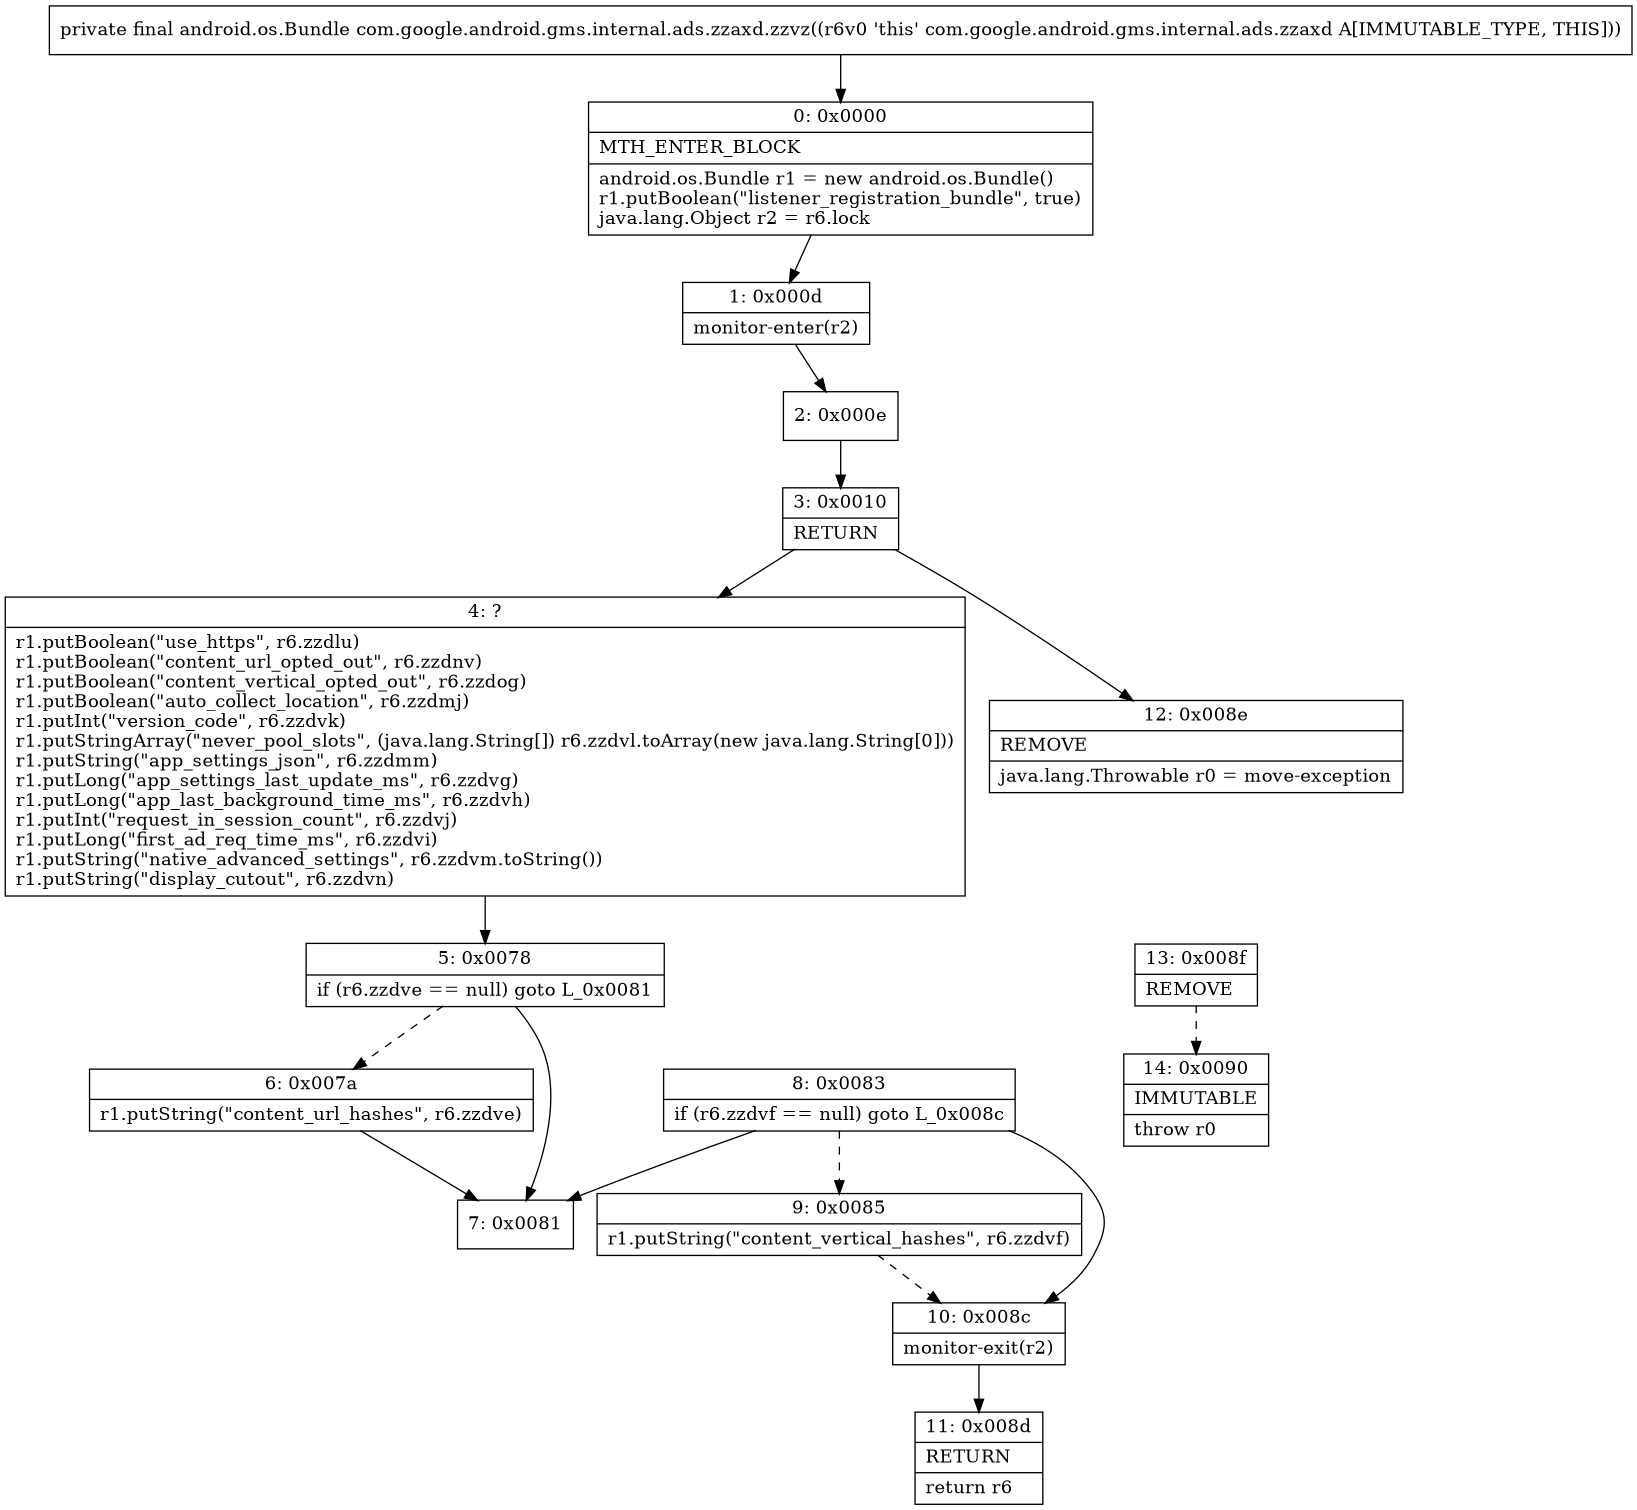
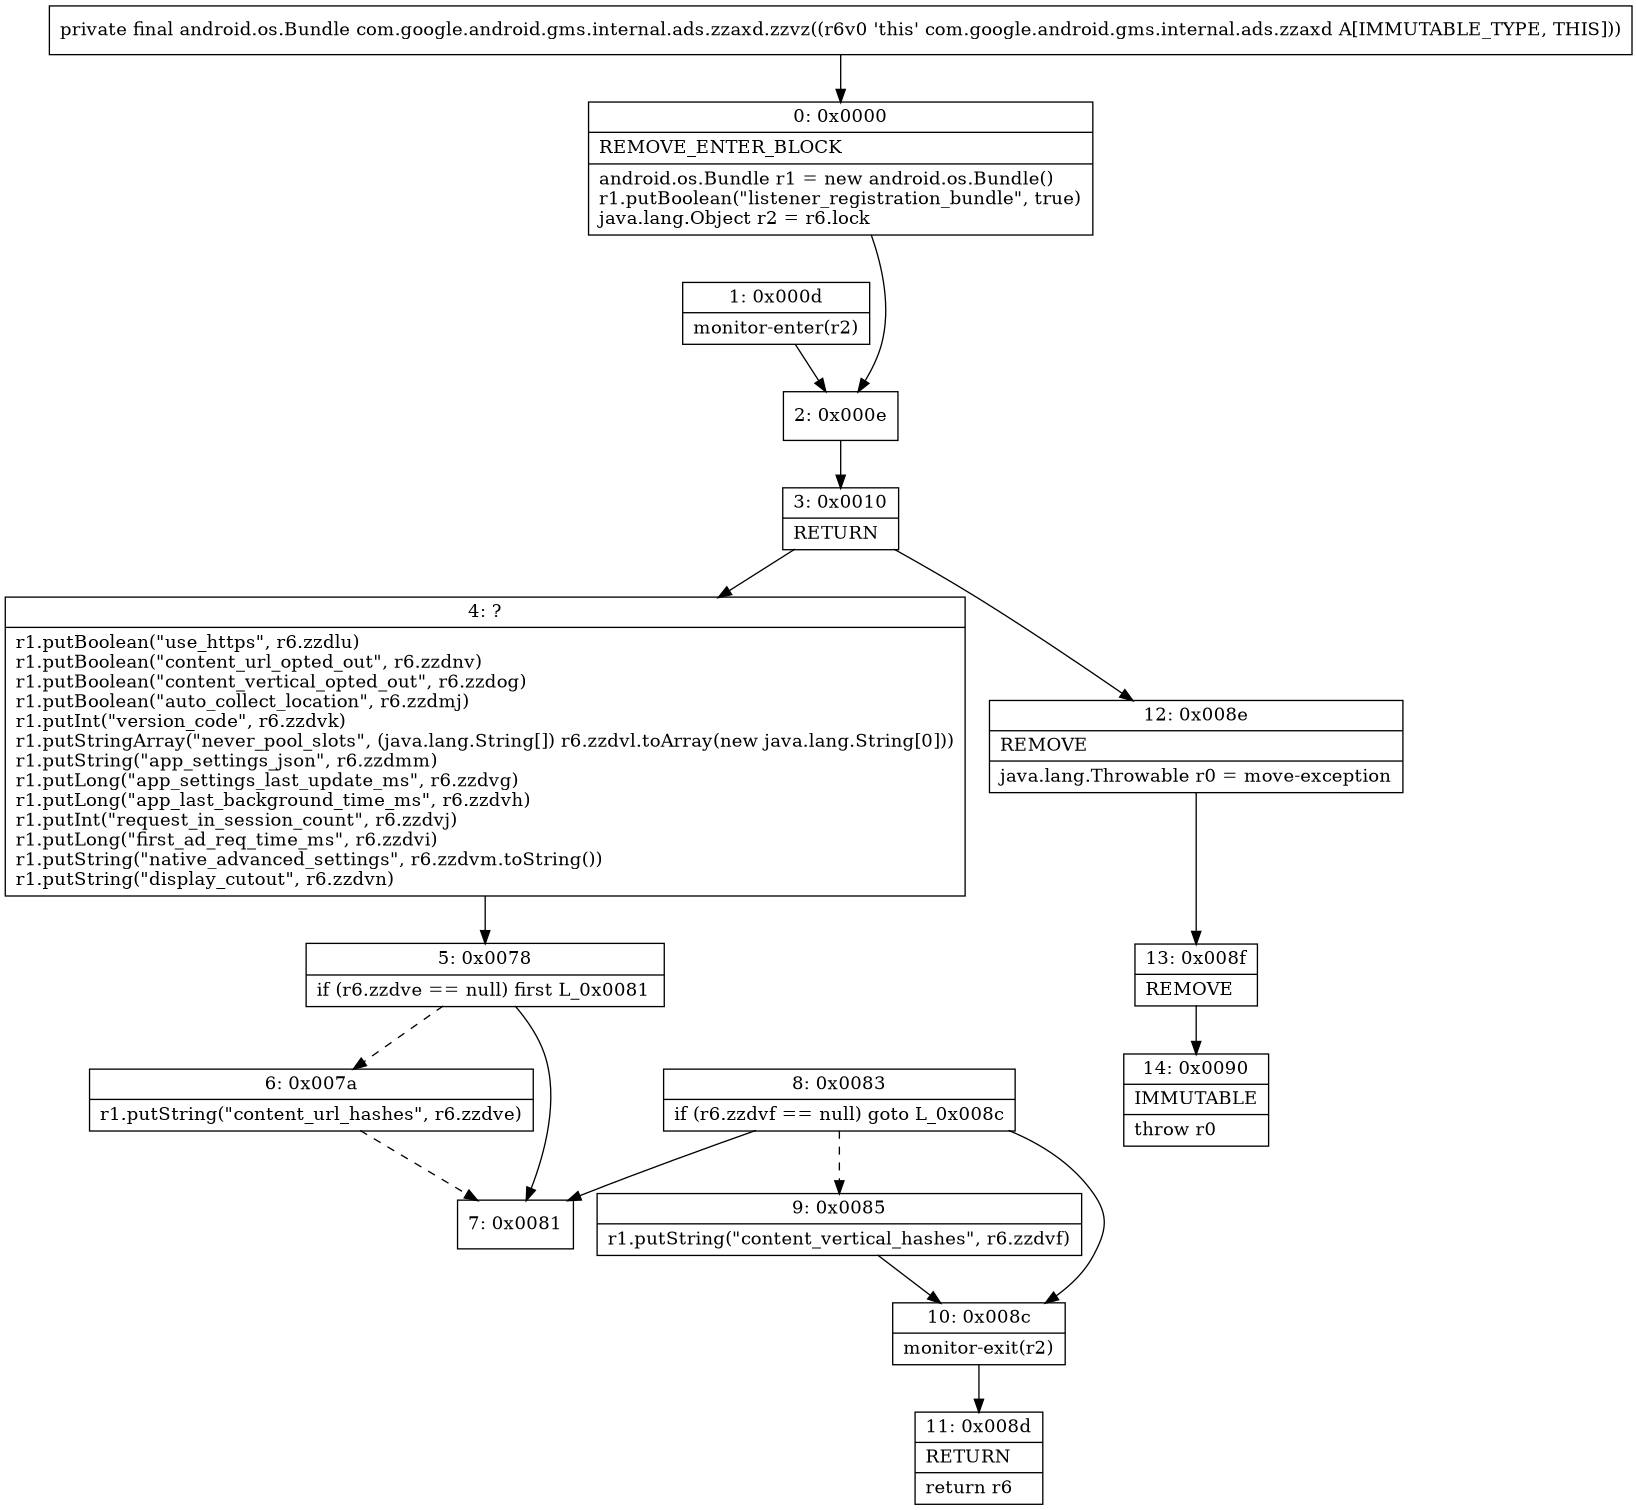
node "0: 0x0000": text "MTH_ENTER_BLOCK" -> "REMOVE_ENTER_BLOCK"
edge "0: 0x0000" -> "1: 0x000d": now "0: 0x0000" -> "2: 0x000e"
edge "12: 0x008e" -> "13: 0x008f": added
node "5: 0x0078": text "if (r6.zzdve == null) goto L_0x0081" -> "if (r6.zzdve == null) first L_0x0081"
edge "13: 0x008f" -> "14: 0x0090": style dashed -> solid
edge "6: 0x007a" -> "7: 0x0081": style solid -> dashed
edge "9: 0x0085" -> "10: 0x008c": style dashed -> solid
